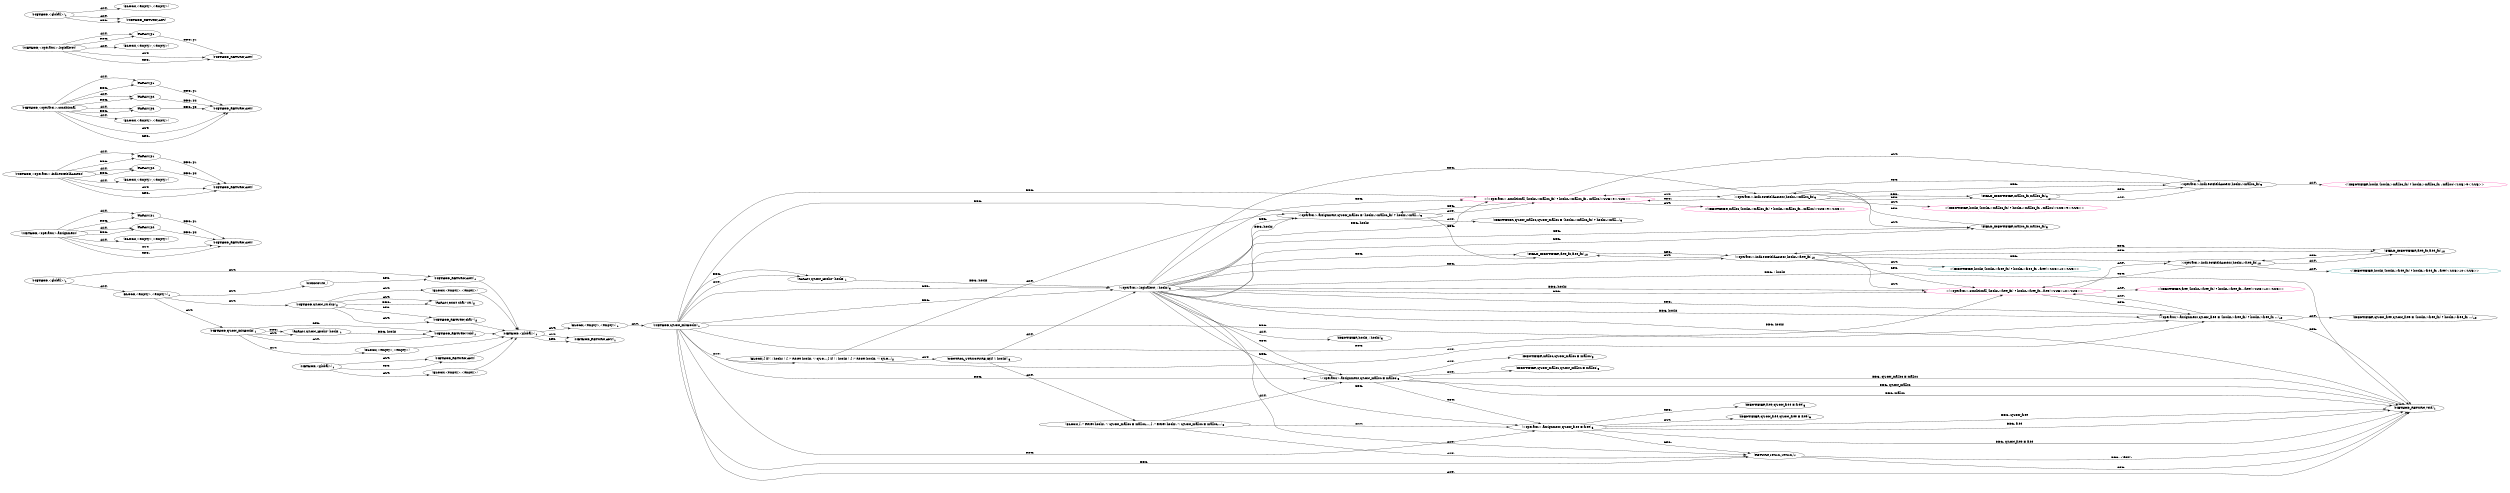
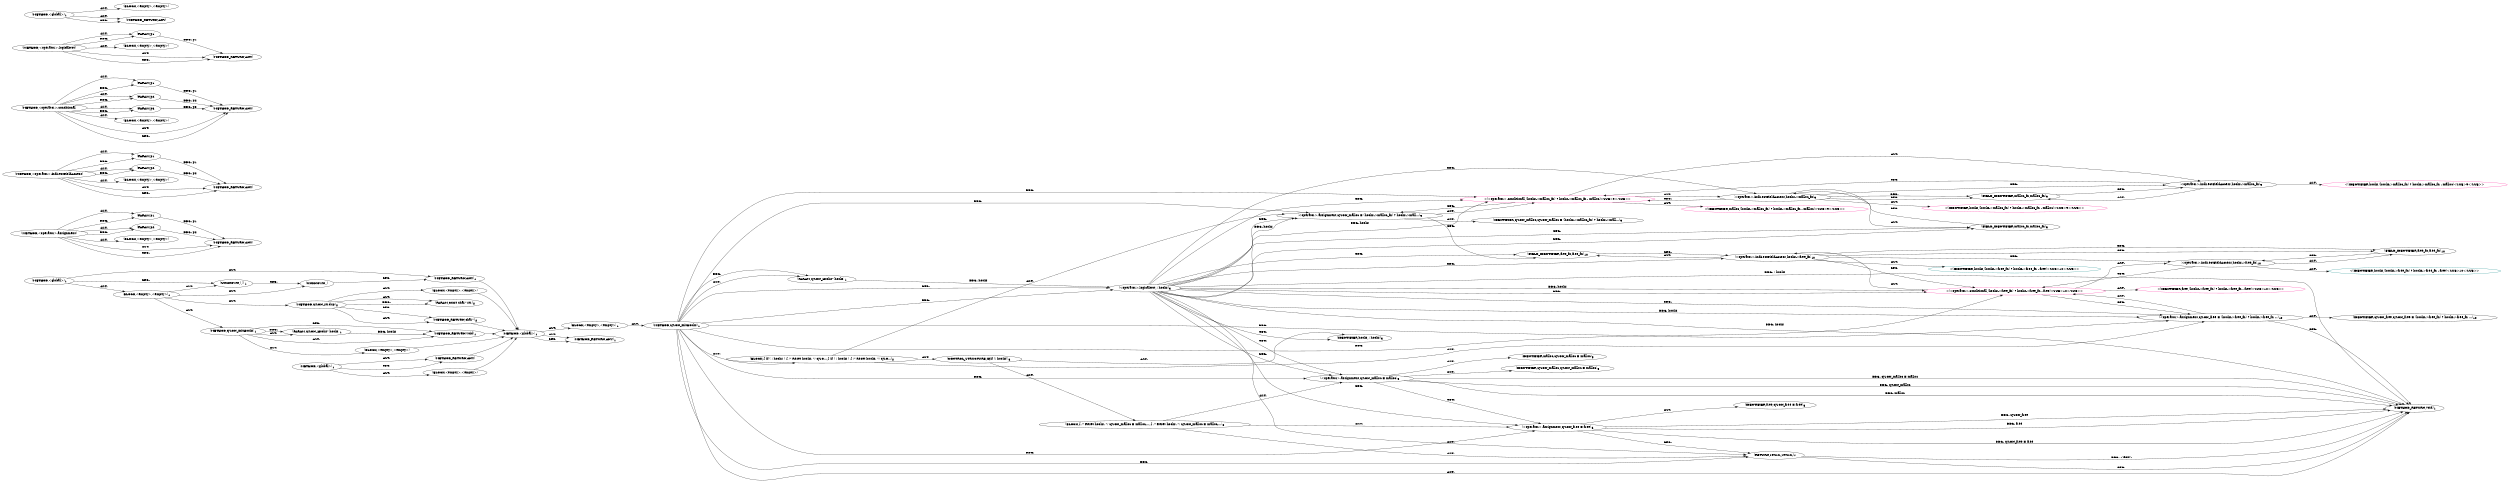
node "(UNKNOWN,),))": added
edge "(CONTROL_STRUCTURE,IF,if (! hooks))" -> "(<operator>.logicalNot,! hooks)": now "(CONTROL_STRUCTURE,IF,if (! hooks))" -> "(IDENTIFIER,hooks,! hooks)"
edge "(<operator>.logicalNot,! hooks)" -> "(IDENTIFIER,hooks,! hooks)": label "AST: " -> "CFG: "
edge "(<operator>.assignment,cJSON_free = free)" -> "(IDENTIFIER,free,cJSON_free = free)": label "CFG: " -> "AST: "
node "(IDENTIFIER,cJSON_free,cJSON_free = free)": removed
